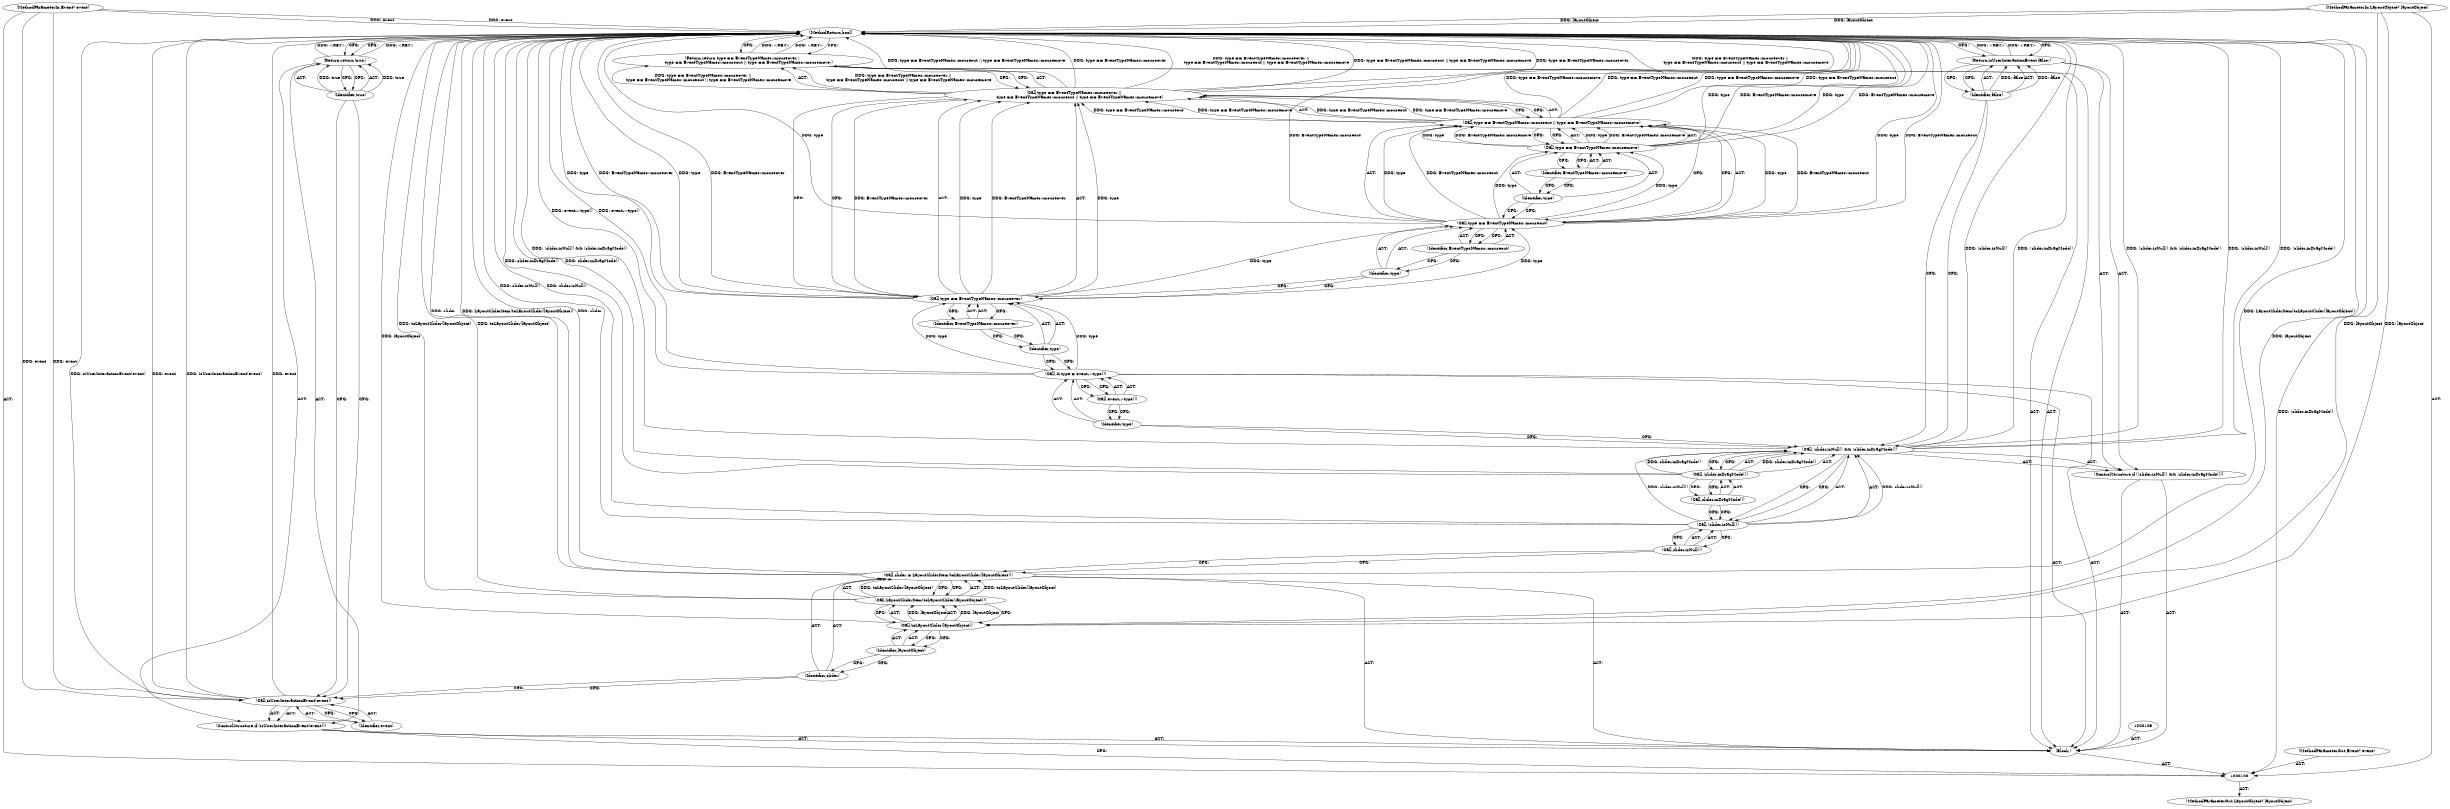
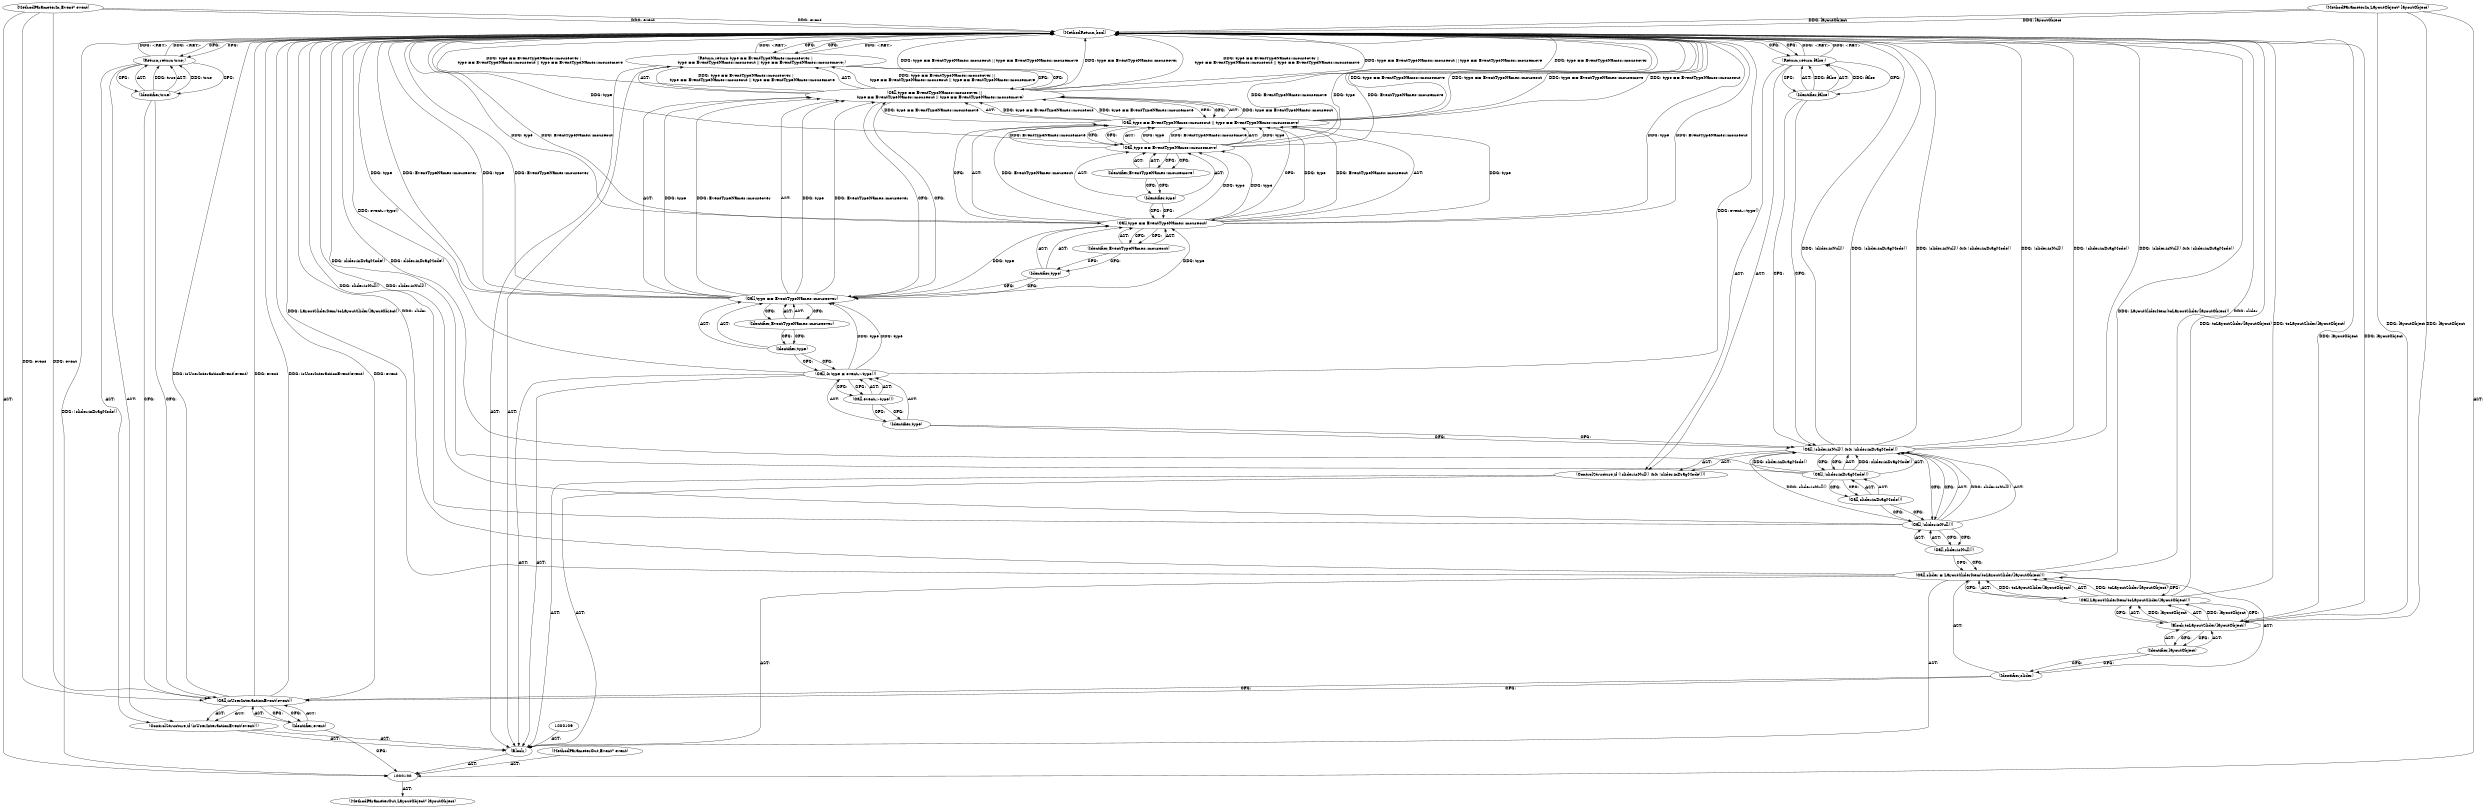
node "(Return,isUserInteractionEvent false;)": label "(Return,isUserInteractionEvent false;)" -> "(Return,return false;)"
node "(Call,toLayoutSlider(layoutObject))": label "(Call,toLayoutSlider(layoutObject))" -> "(Block,toLayoutSlider(layoutObject))"
edge "(ControlStructure,if (isUserInteractionEvent(event)))" -> "1000100": now "(Identifier,event)" -> "1000100"
